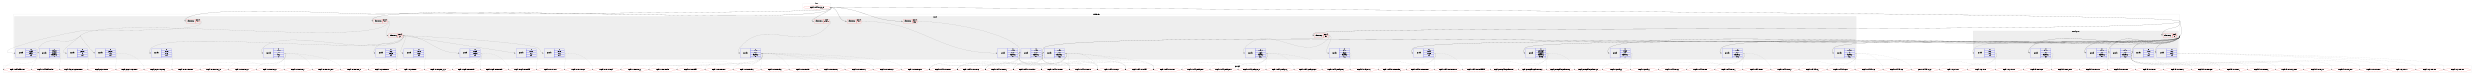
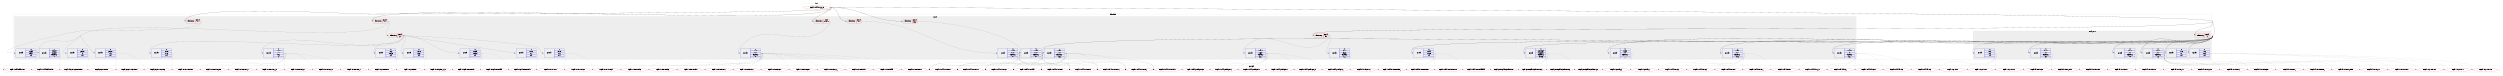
node "pango://sys-devel/flex-2.6.4-r1": label "pango://sys-devel/flex-2.6.4-r1" -> "portage://sys-devel/flex-2.6.4-r1"
node "portage://dev-libs/mpfr-4.0.1": added
